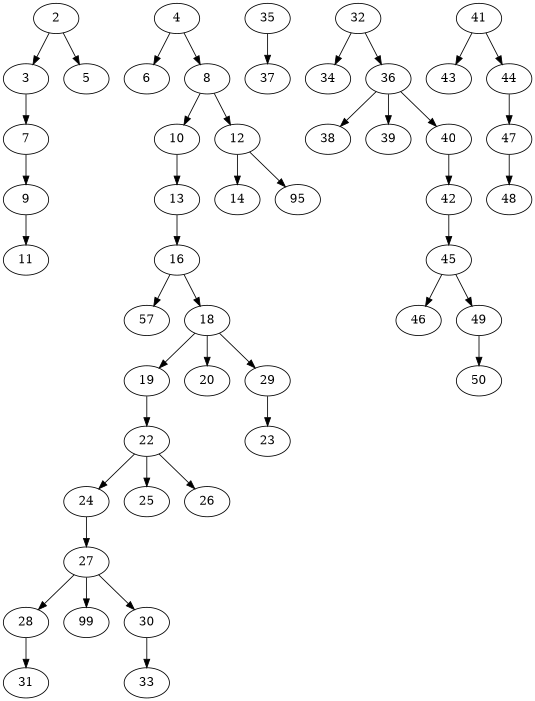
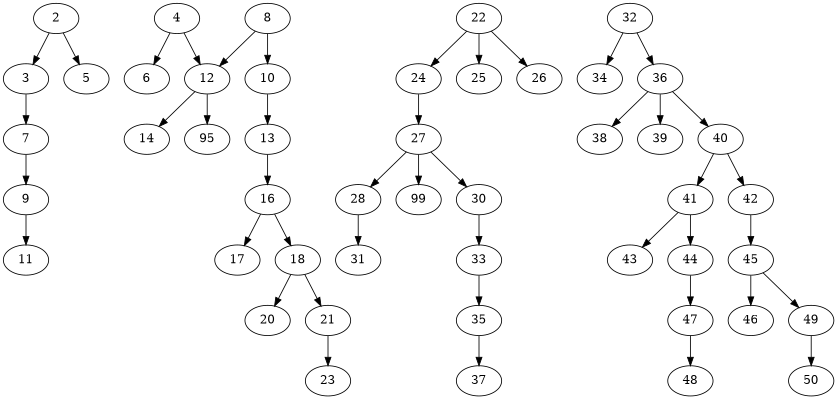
edge "4" -> "8": now "4" -> "12"
edge "40" -> "41": added
edge "33" -> "35": added
node "57": label "57" -> "17"
node "19": removed
node "29": label "29" -> "21"
